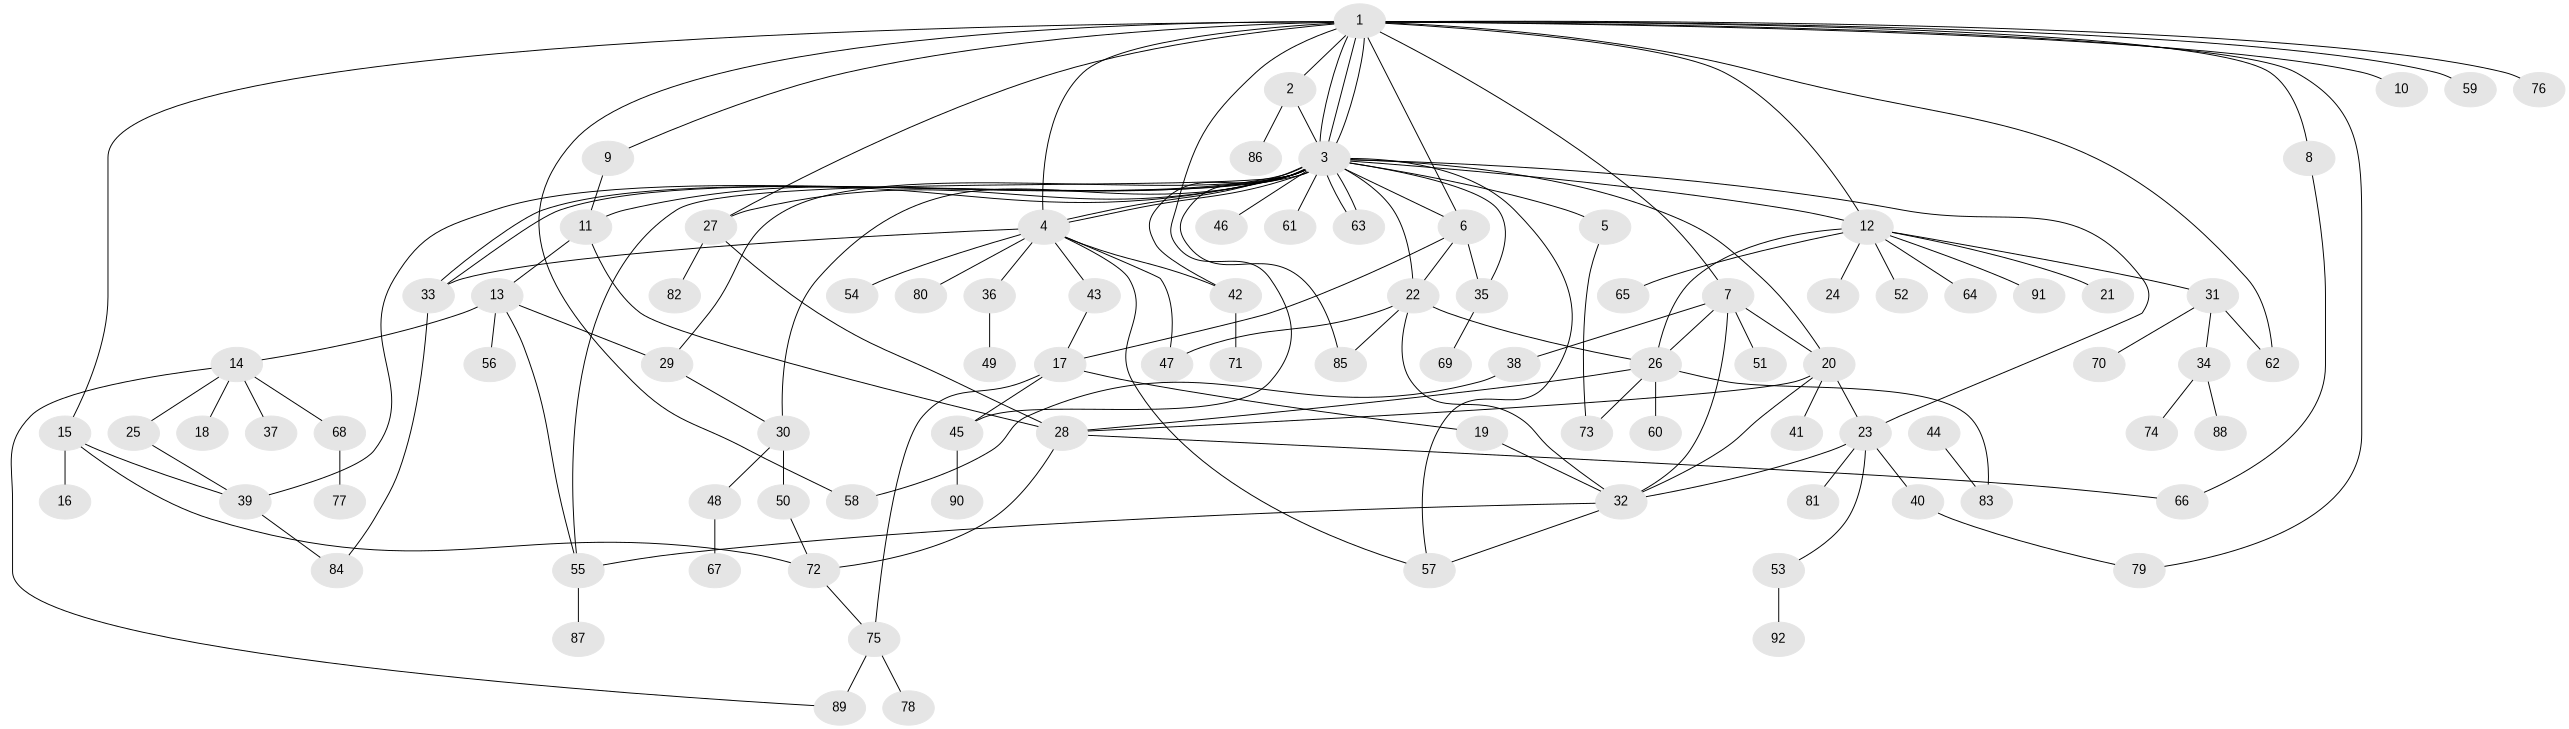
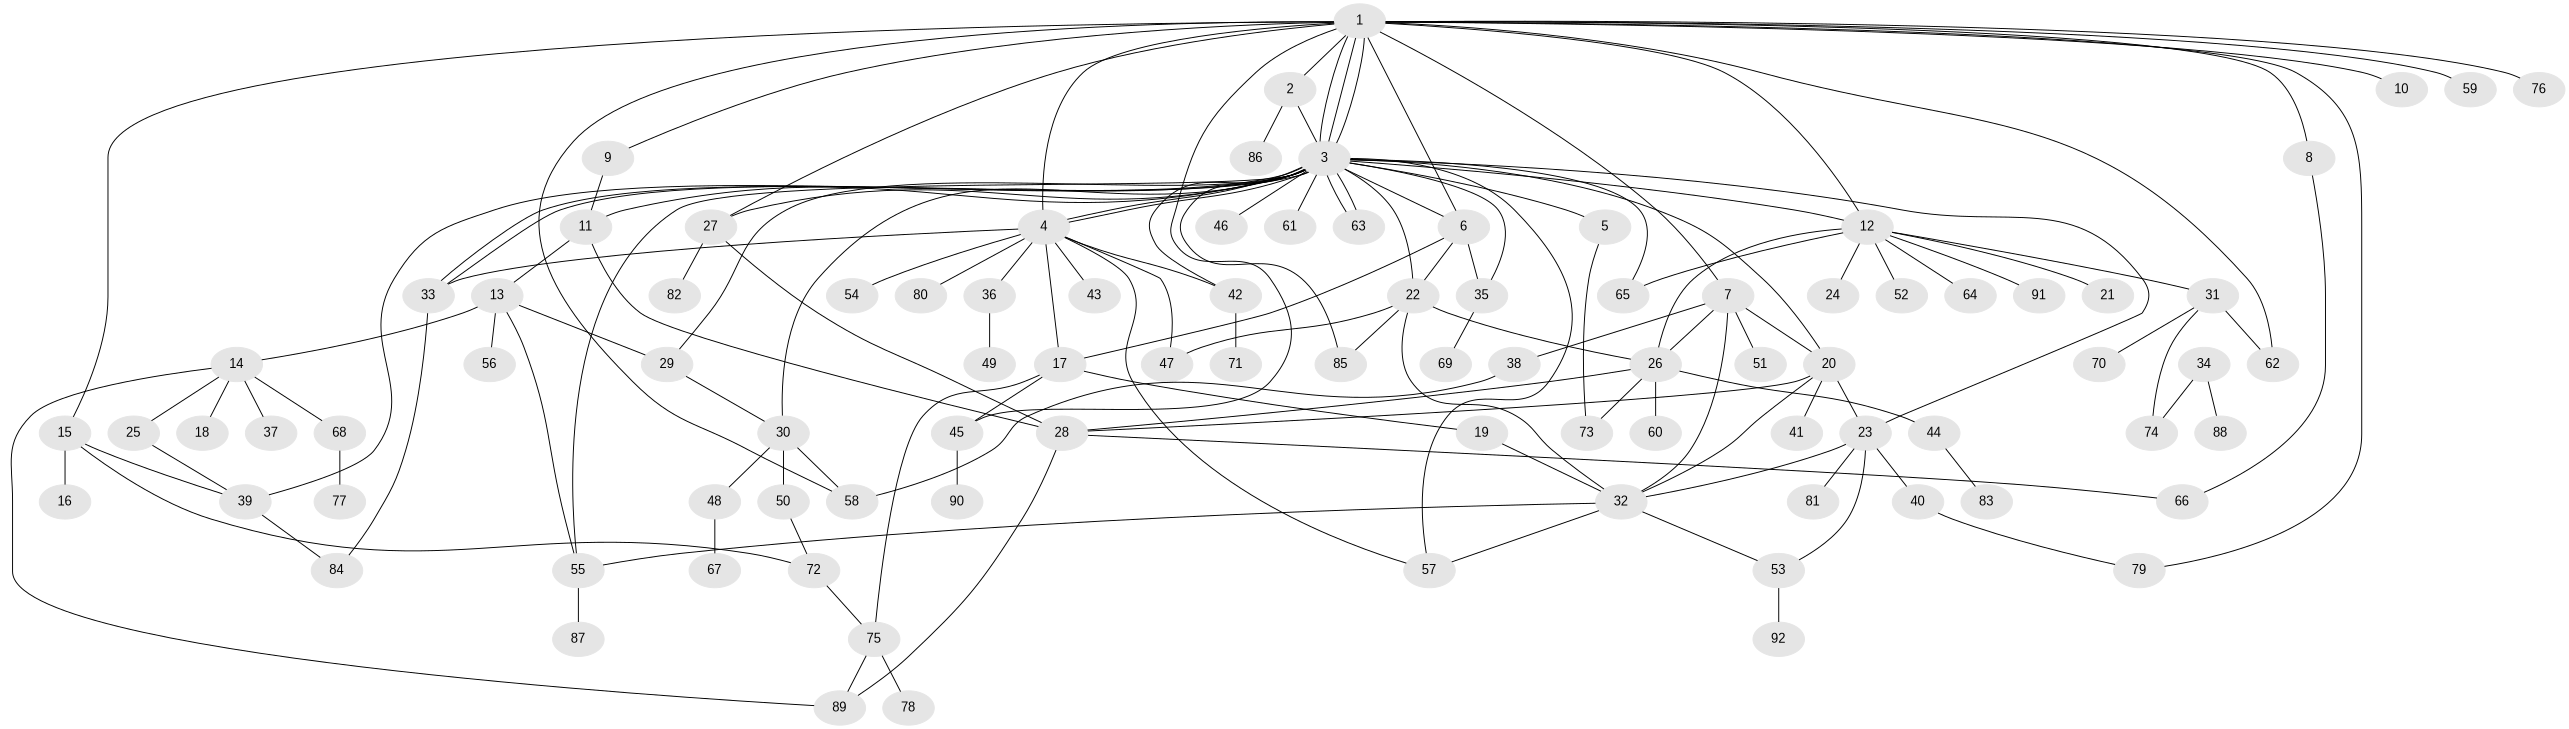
edge "3" -- "65": added
edge "43" -- "17": now "4" -- "17"
edge "31" -- "34": now "31" -- "74"
edge "26" -- "83": now "26" -- "44"
edge "30" -- "58": added
edge "32" -- "53": added
edge "28" -- "72": now "28" -- "89"
